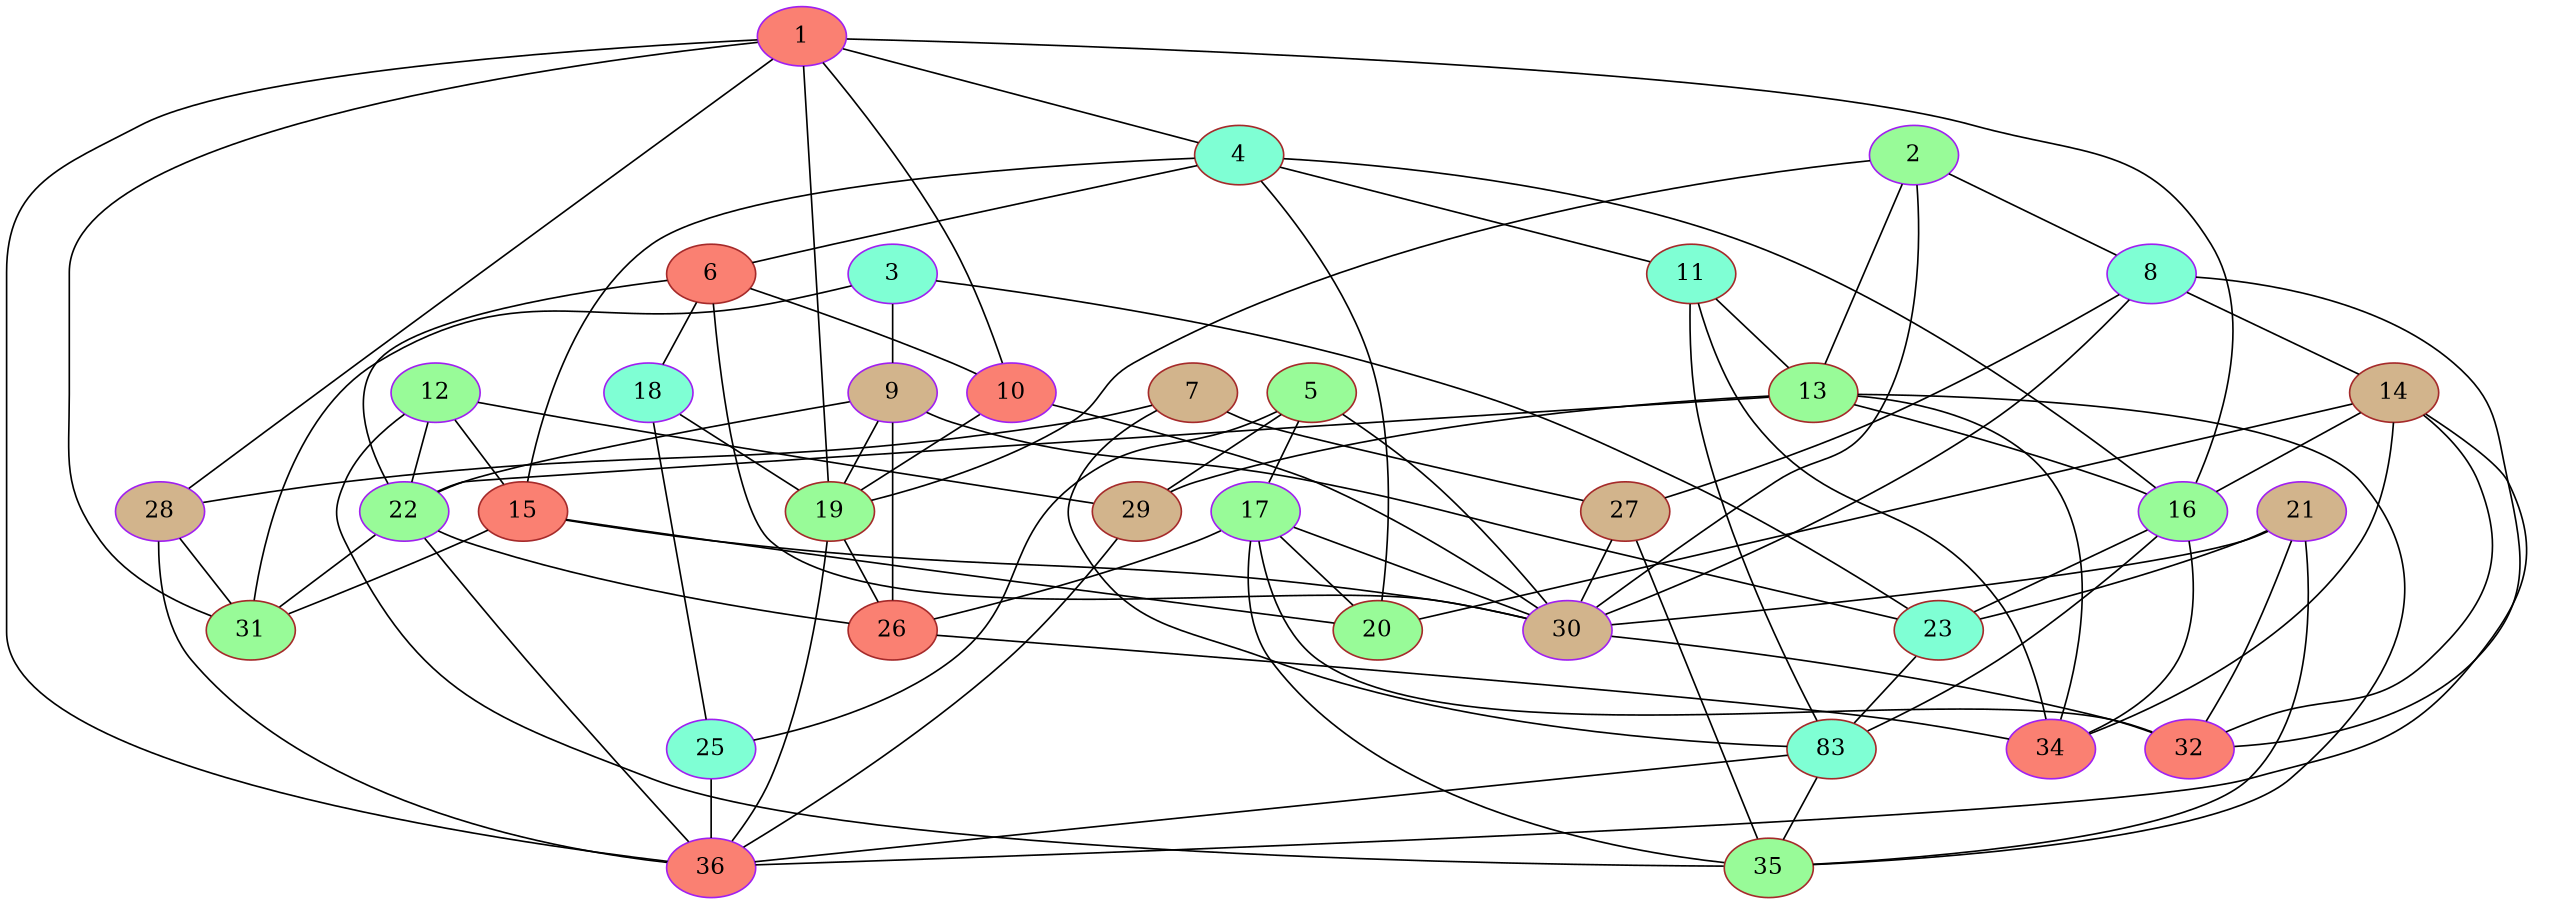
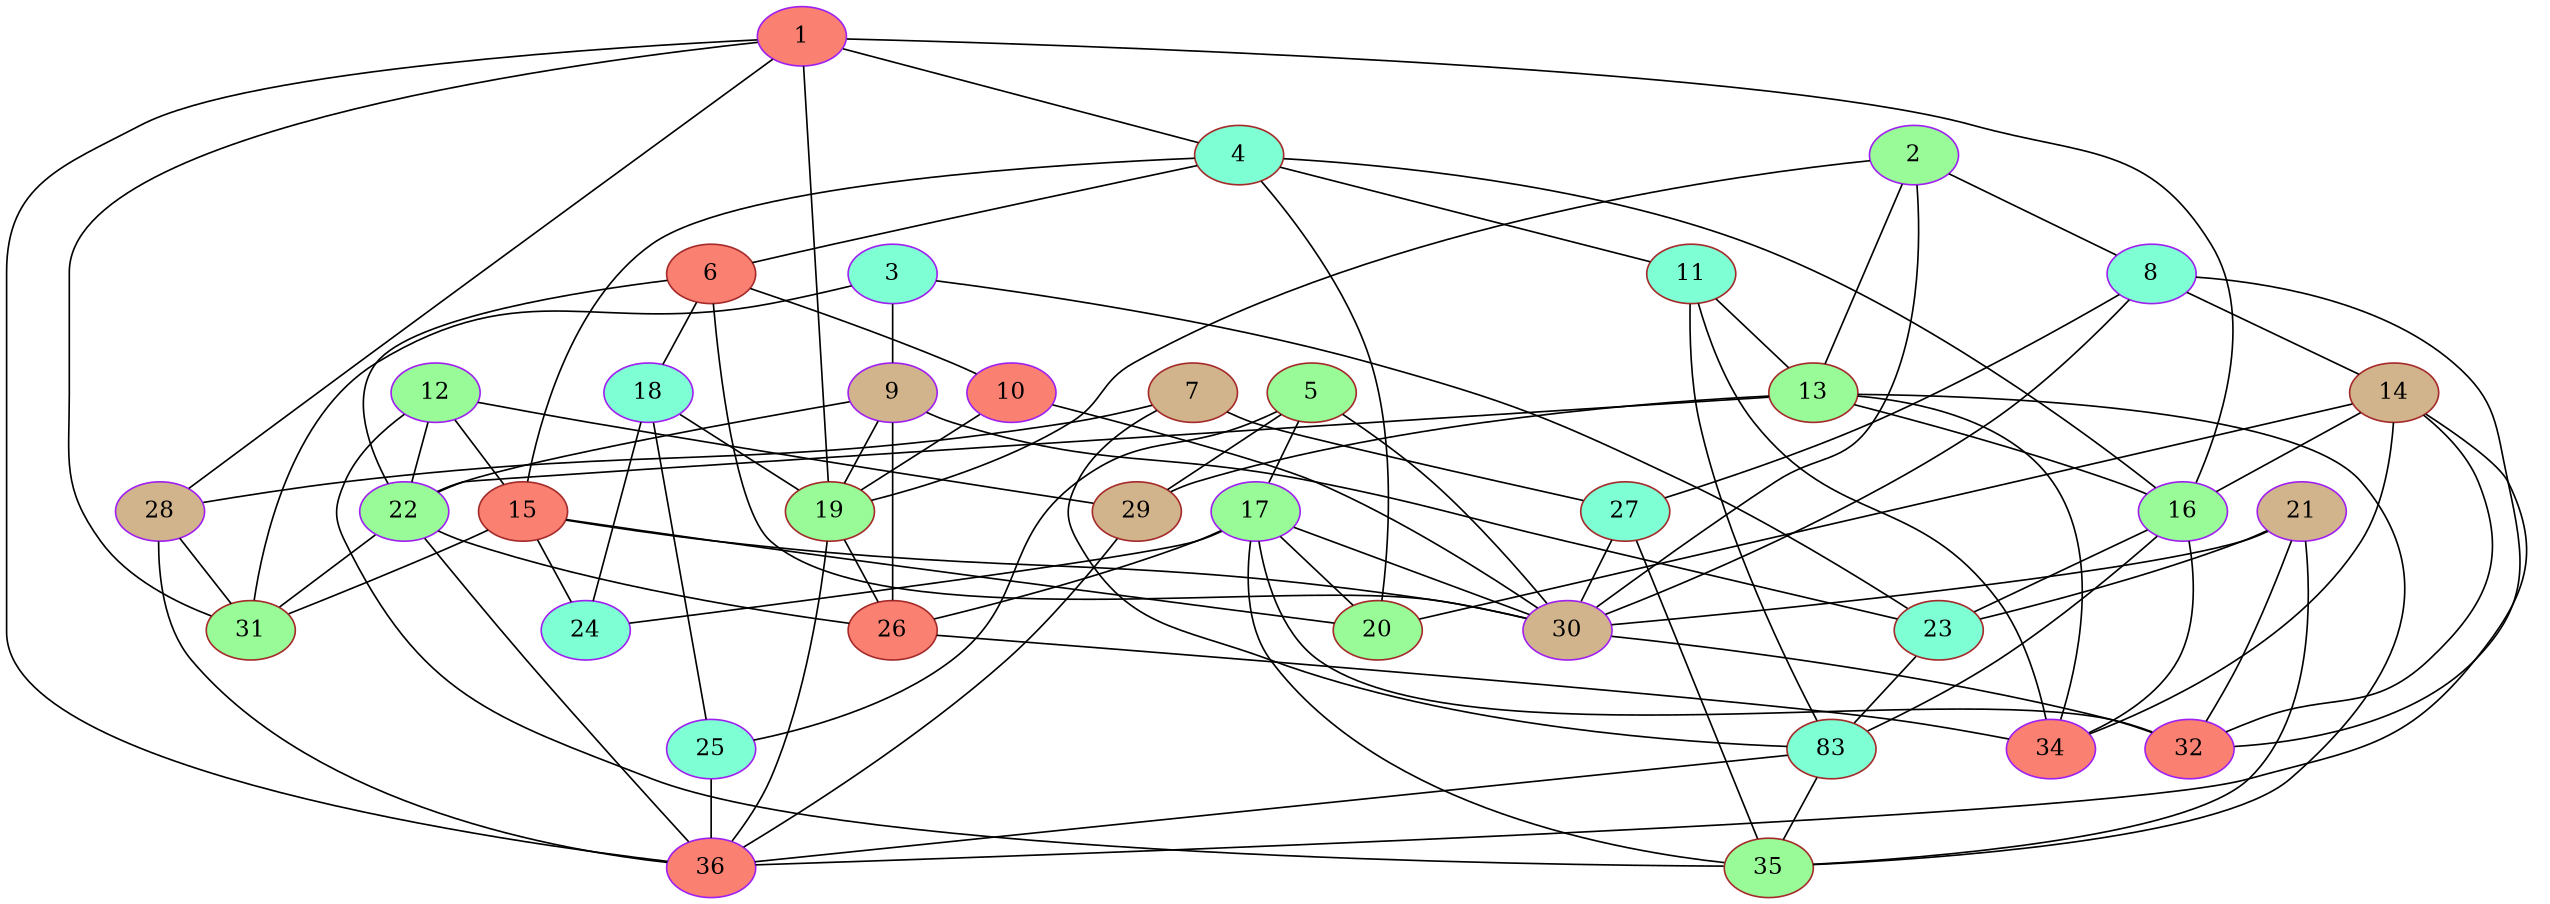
edge "1" -- "10": removed
node "27": fillcolor tan -> aquamarine
node "24": added
